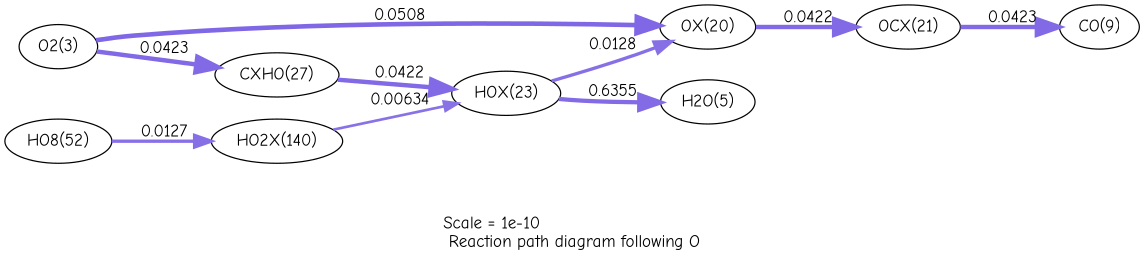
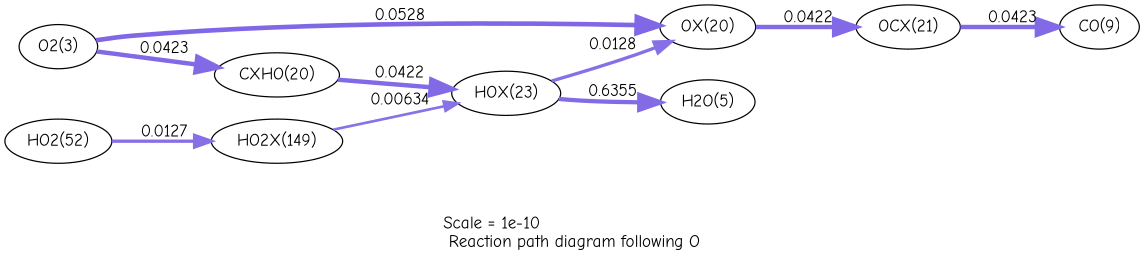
edge "O2(3)" -> "OX(20)": label " 0.0508" -> " 0.0528"
node "CXHO(27)": label "CXHO(27)" -> "CXHO(20)"
node "HO8(52)": label "HO8(52)" -> "HO2(52)"
node "HO2X(140)": label "HO2X(140)" -> "HO2X(149)"
